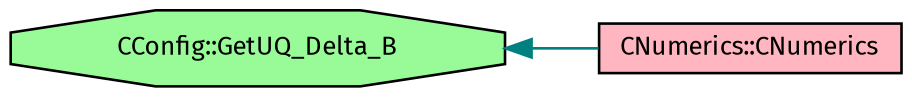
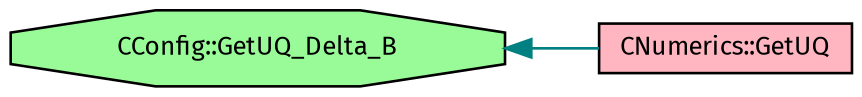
node "CNumerics::CNumerics": label "CNumerics::CNumerics" -> "CNumerics::GetUQ"
